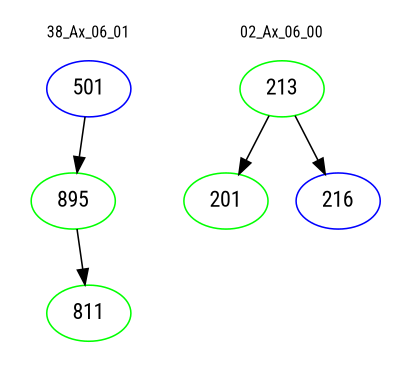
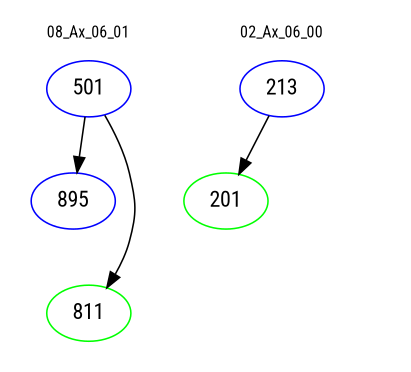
cluster "38_Ax_06_01": label "38_Ax_06_01" -> "08_Ax_06_01"
node "213": color green -> blue
node "895": color green -> blue
node "216": removed
edge "895" -> "811": now "501" -> "811"
